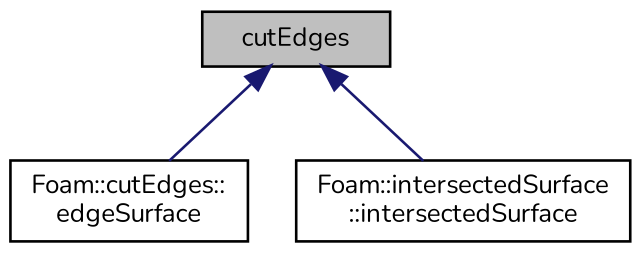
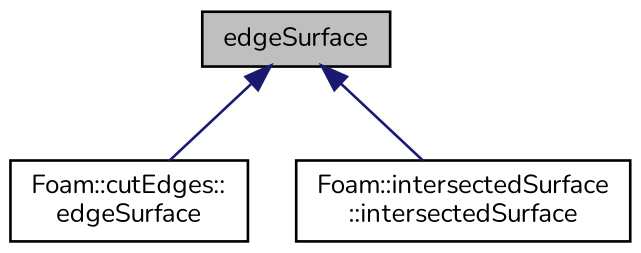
node "cutEdges": label "cutEdges" -> "edgeSurface"
